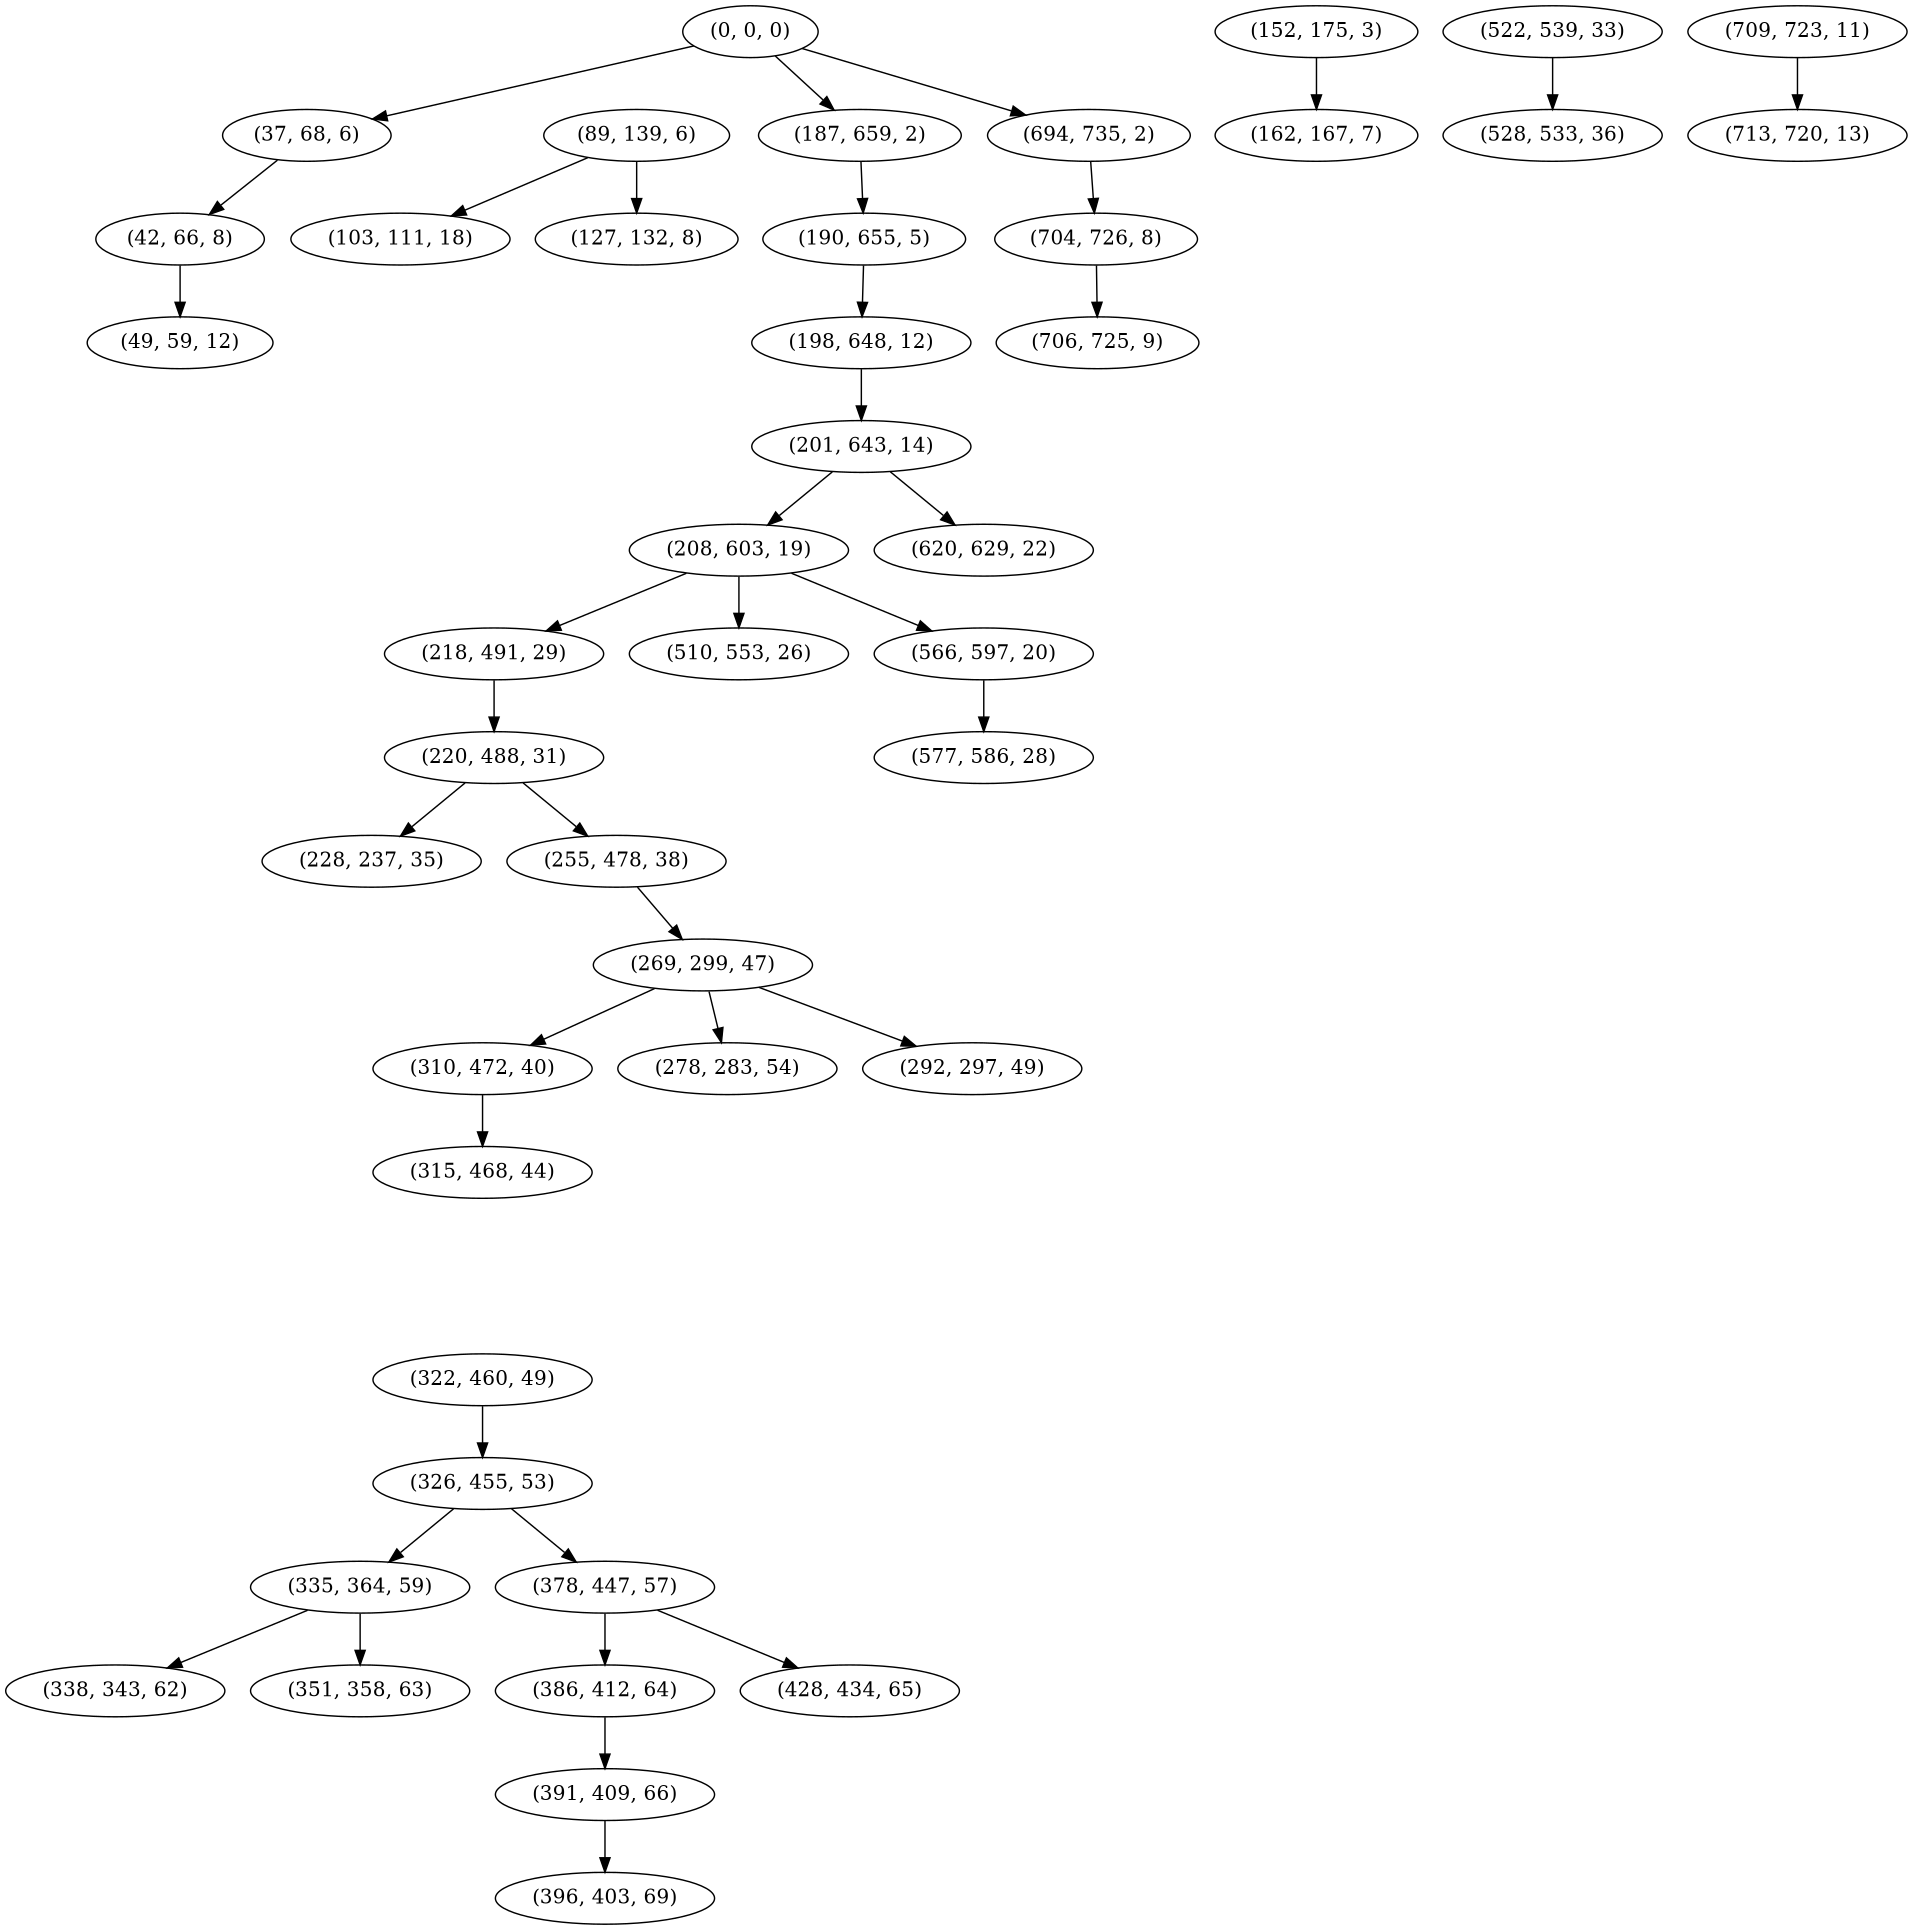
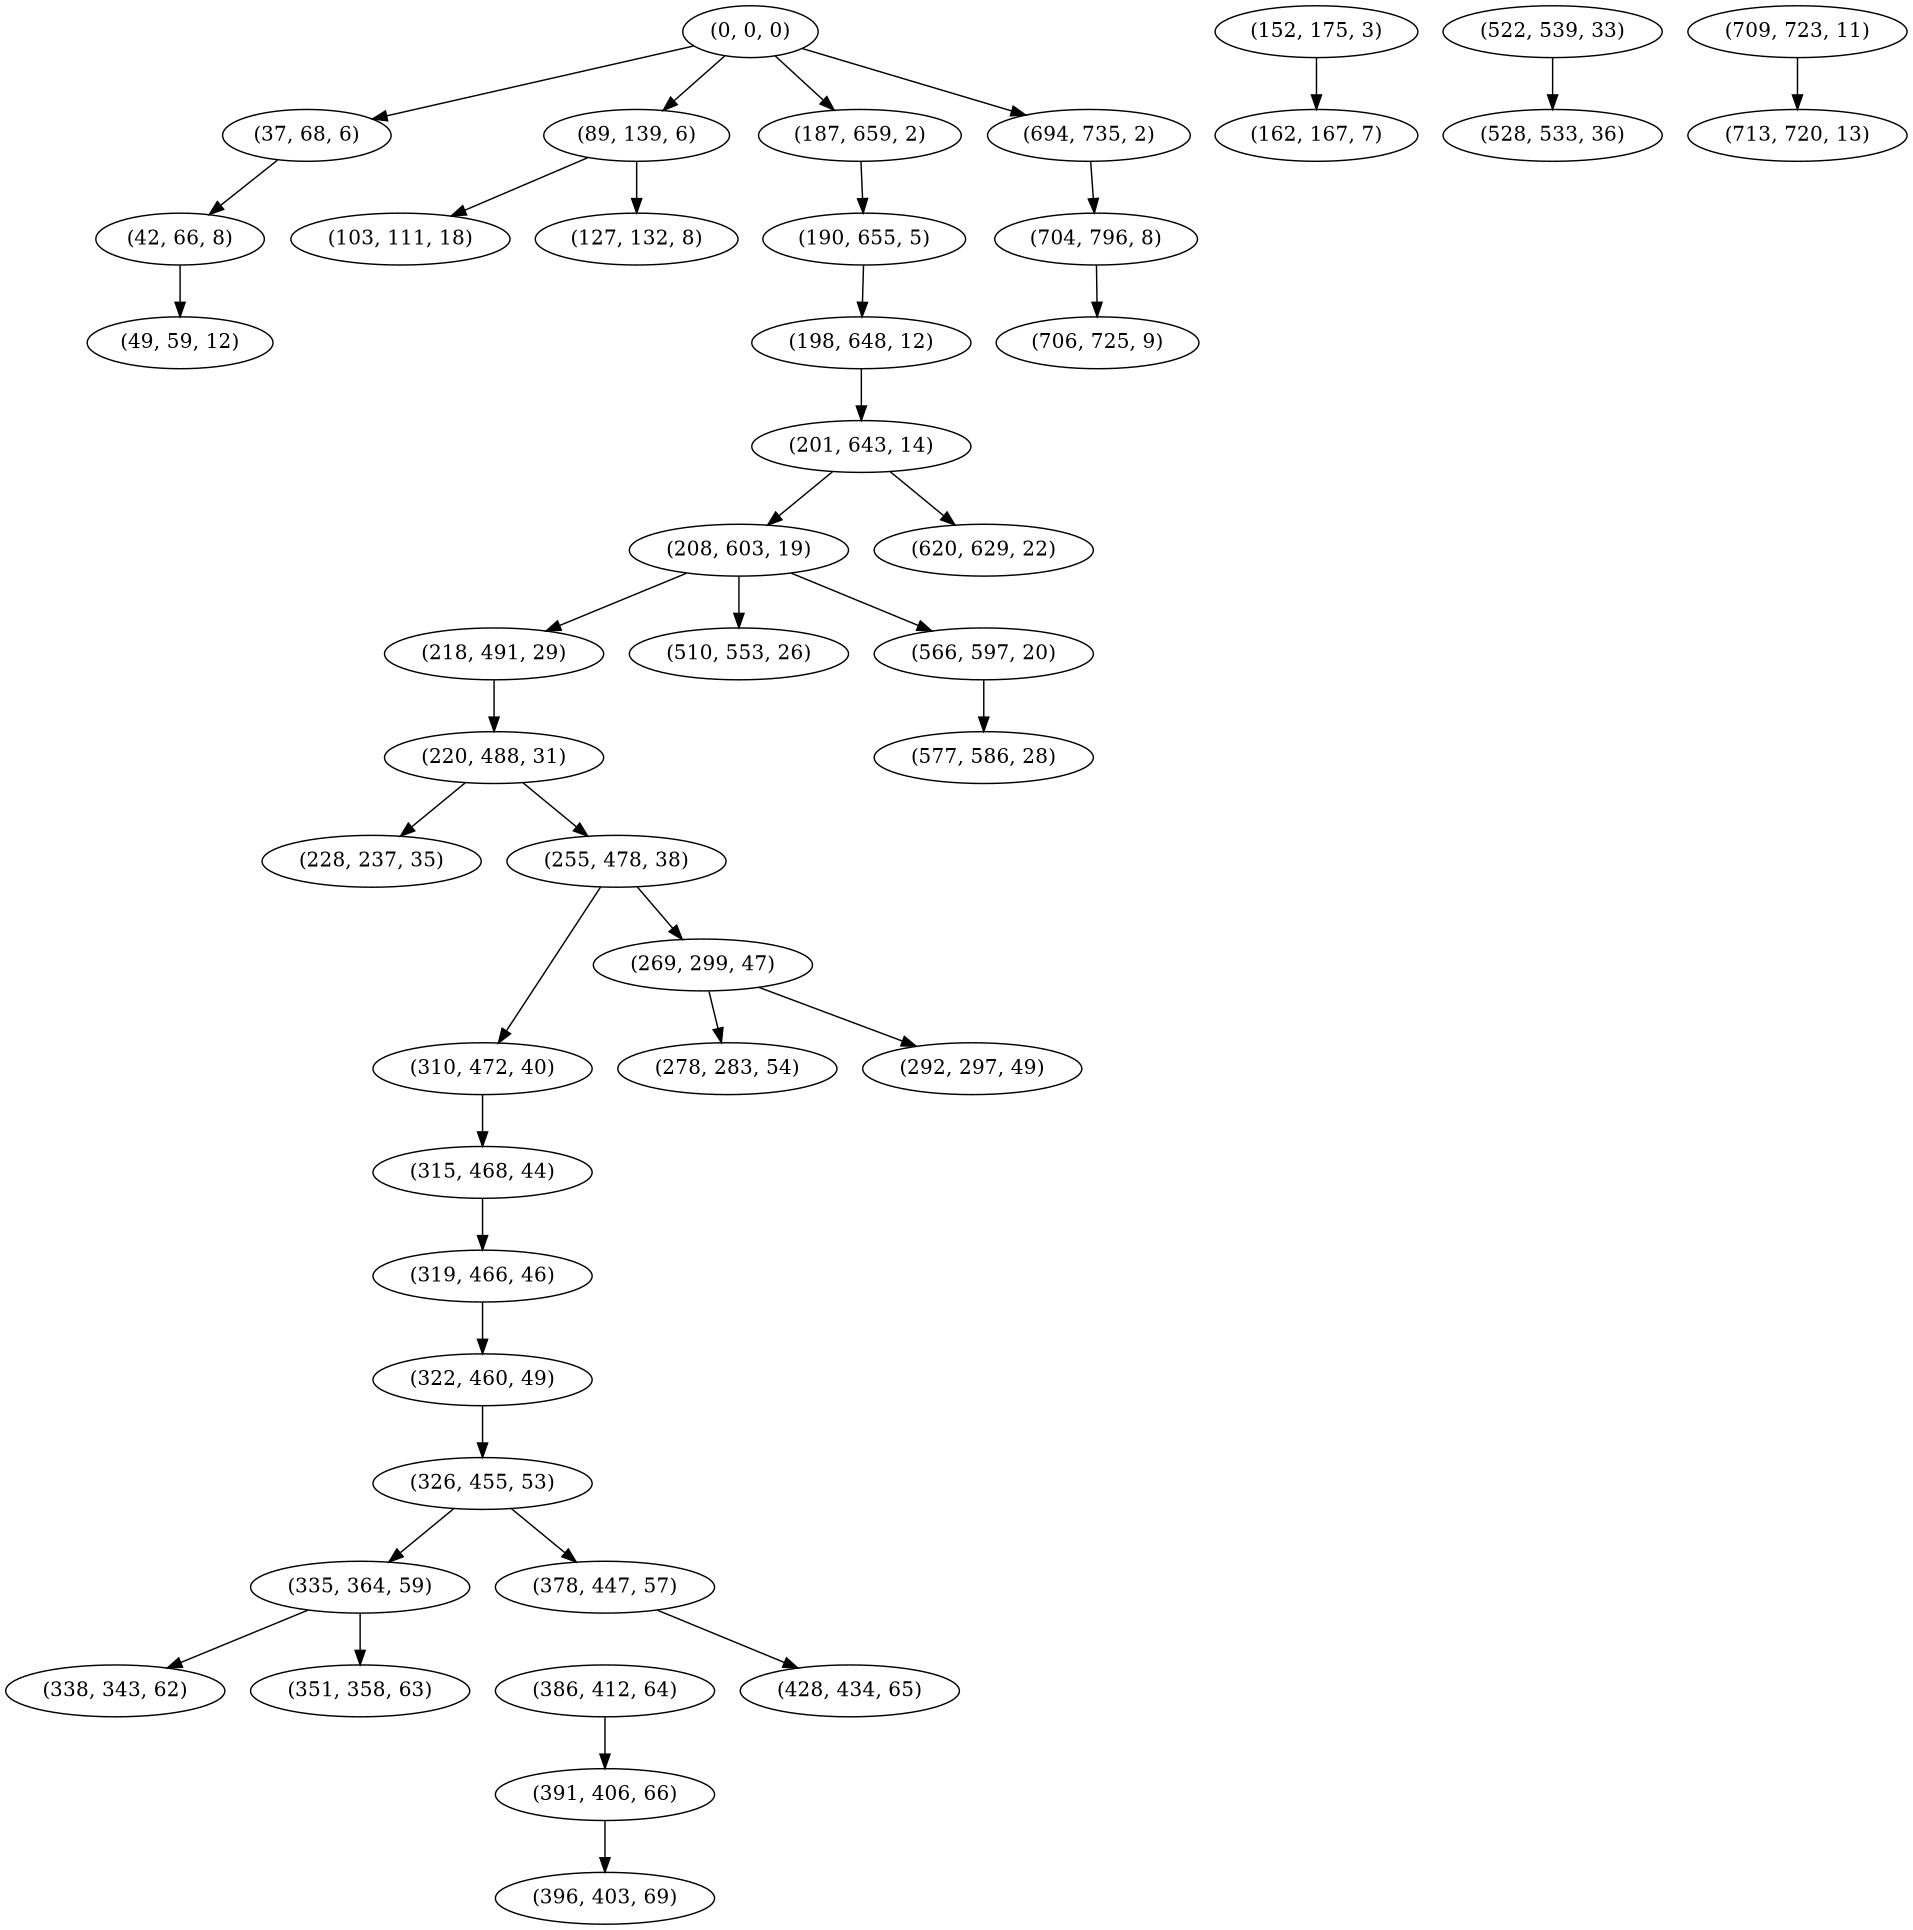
edge "(0, 0, 0)" -> "(89, 139, 6)": added
node "(704, 726, 8)": label "(704, 726, 8)" -> "(704, 796, 8)"
edge "(269, 299, 47)" -> "(310, 472, 40)": now "(255, 478, 38)" -> "(310, 472, 40)"
node "(319, 466, 46)": added
edge "(378, 447, 57)" -> "(386, 412, 64)": removed
node "(391, 409, 66)": label "(391, 409, 66)" -> "(391, 406, 66)"
